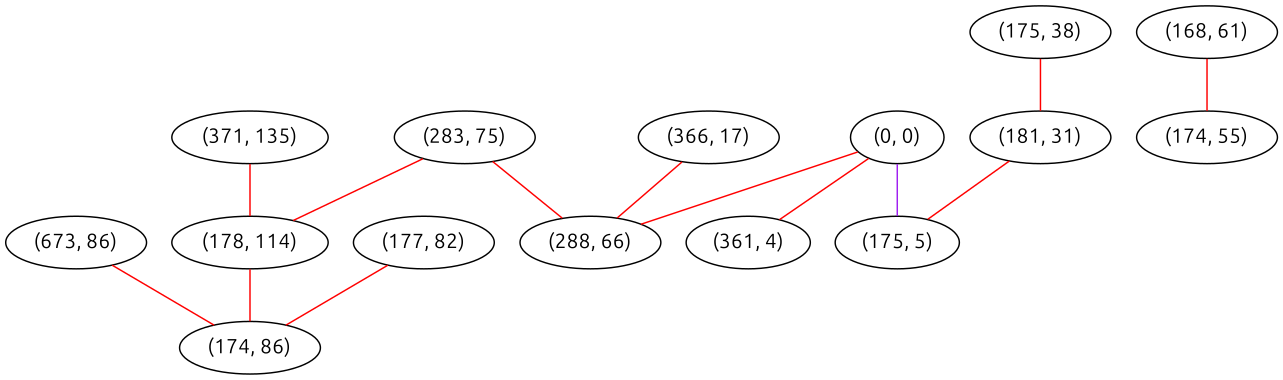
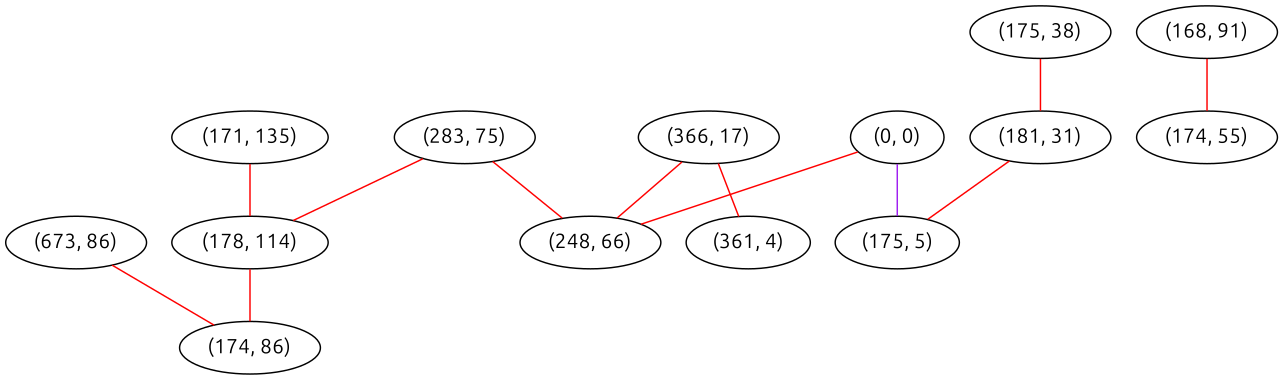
node "(168, 61)": label "(168, 61)" -> "(168, 91)"
node "(371, 135)": label "(371, 135)" -> "(171, 135)"
edge "(0, 0)" -- "(361, 4)": now "(366, 17)" -- "(361, 4)"
node "(177, 82)": removed
node "(288, 66)": label "(288, 66)" -> "(248, 66)"
